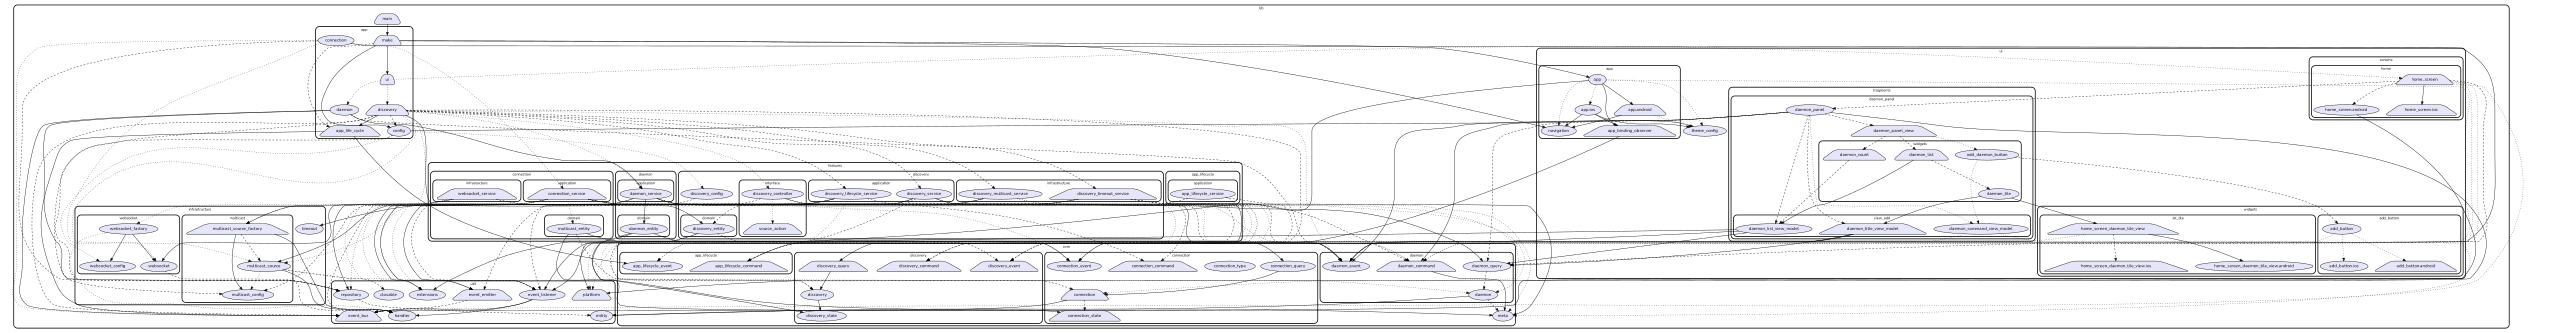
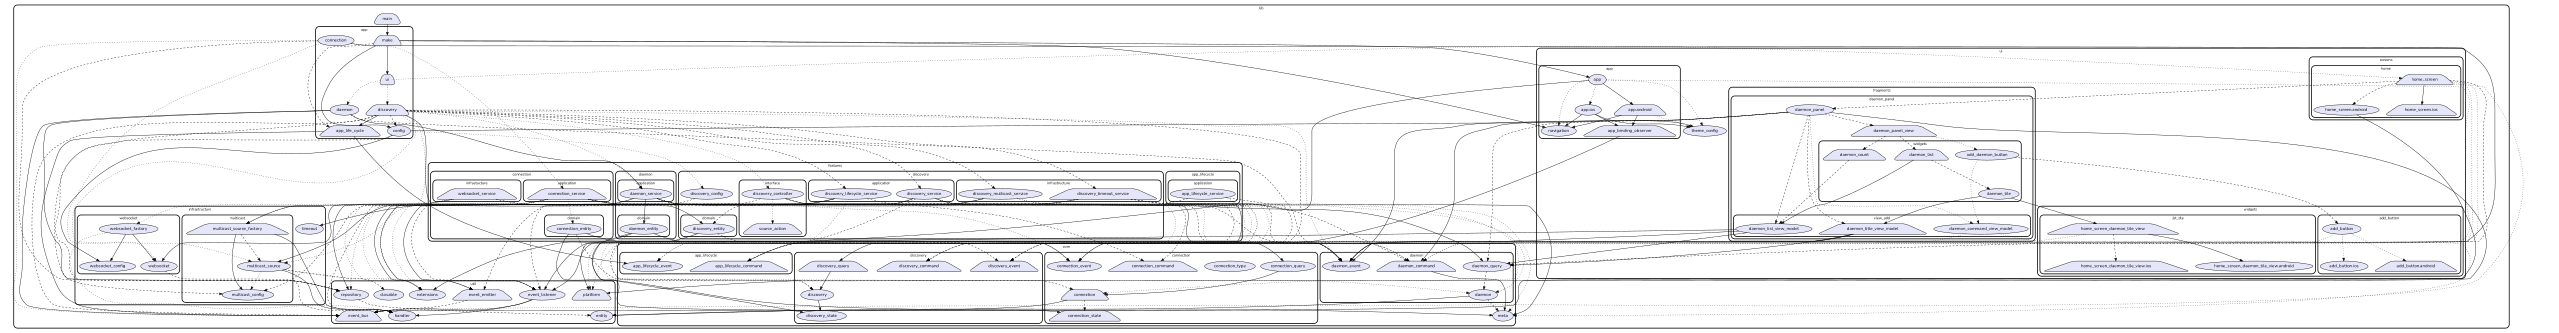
edge "app" -> "app_binding_observer": now "app.android" -> "app_binding_observer"
edge "config" -> "websocket_config": style dotted -> bold
edge "discovery_controller" -> "daemon_command": style dotted -> dashed
node "multicast_entity": label "multicast_entity" -> "connection_entity"
